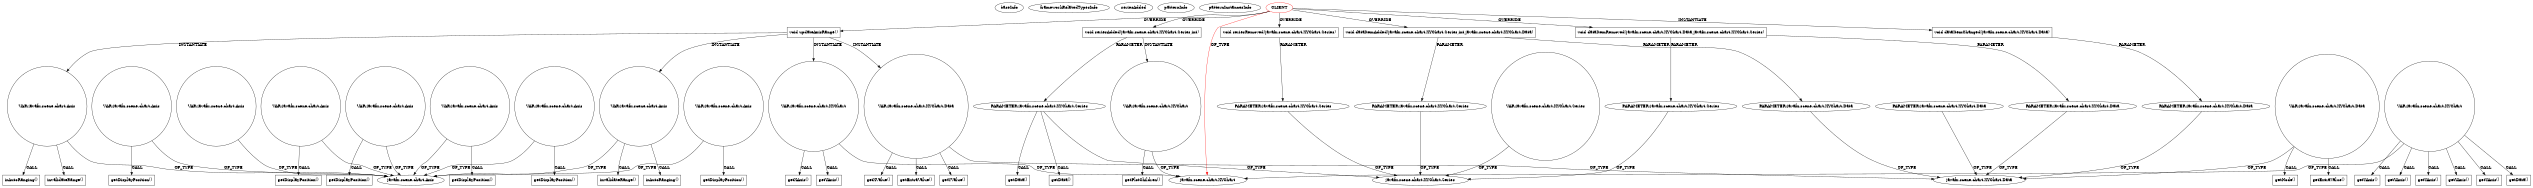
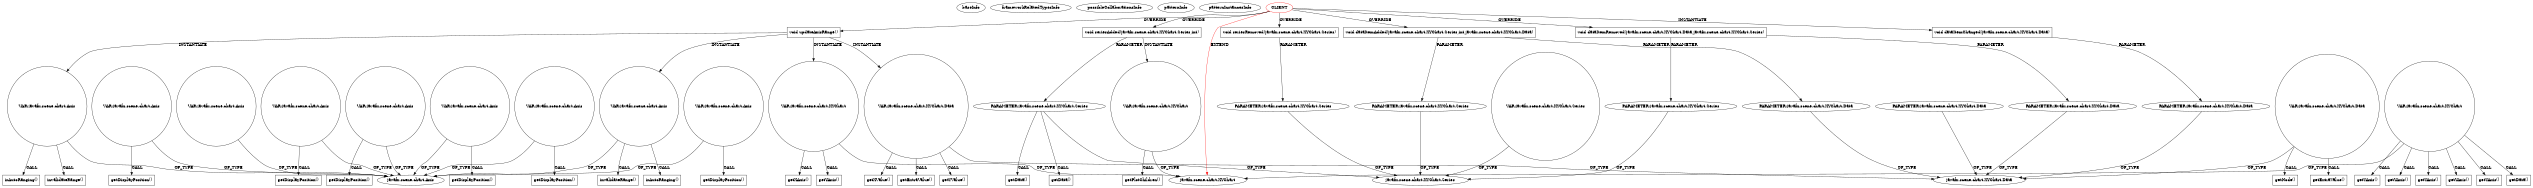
node "seriesAdded": label "seriesAdded" -> "possibleCollaborationsInfo"
edge "CLIENT" -> "javafx.scene.chart.XYChart": label "OF_TYPE" -> "EXTEND"
